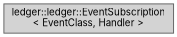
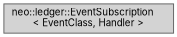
node "ledger::ledger::EventSubscription < EventClass, Handler >": label "ledger::ledger::EventSubscription < EventClass, Handler >" -> "neo::ledger::EventSubscription < EventClass, Handler >"
